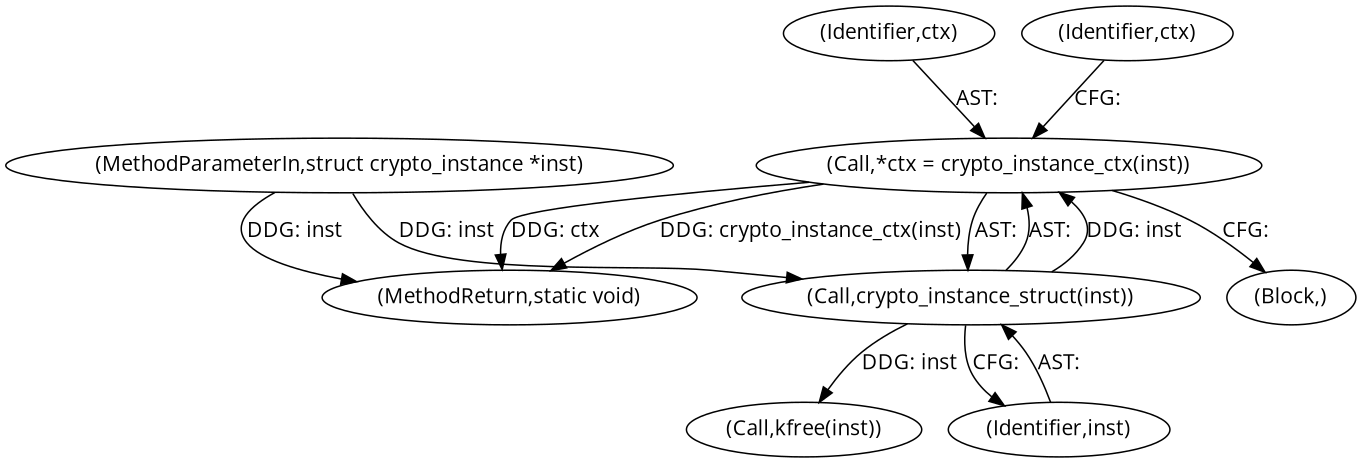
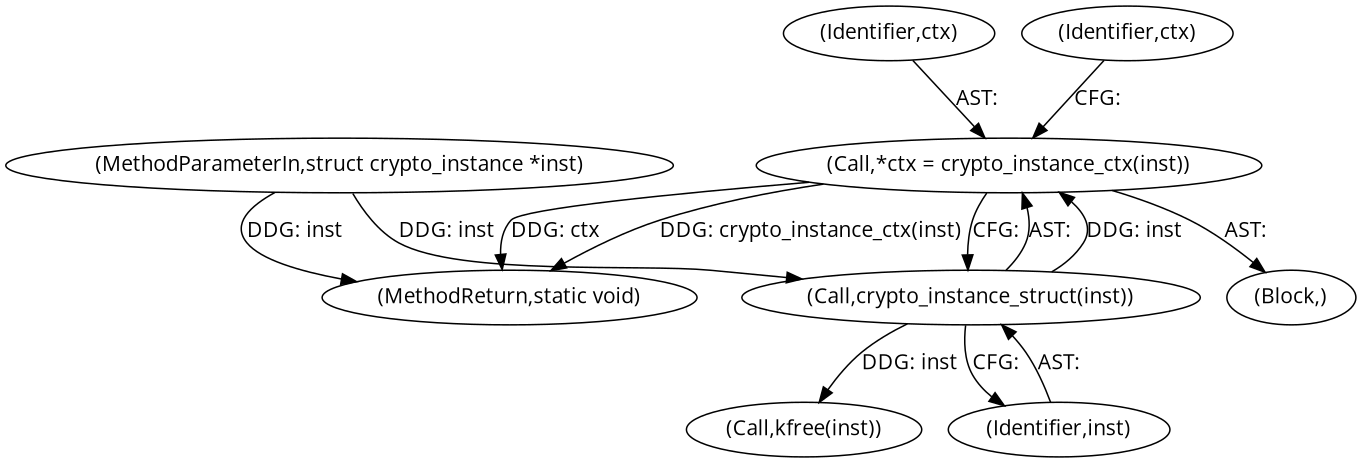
edge "(Call,*ctx = crypto_instance_ctx(inst))" -> "(Call,crypto_instance_struct(inst))": label "AST: " -> "CFG: "
edge "(Call,*ctx = crypto_instance_ctx(inst))" -> "(Block,)": label "CFG: " -> "AST: "
